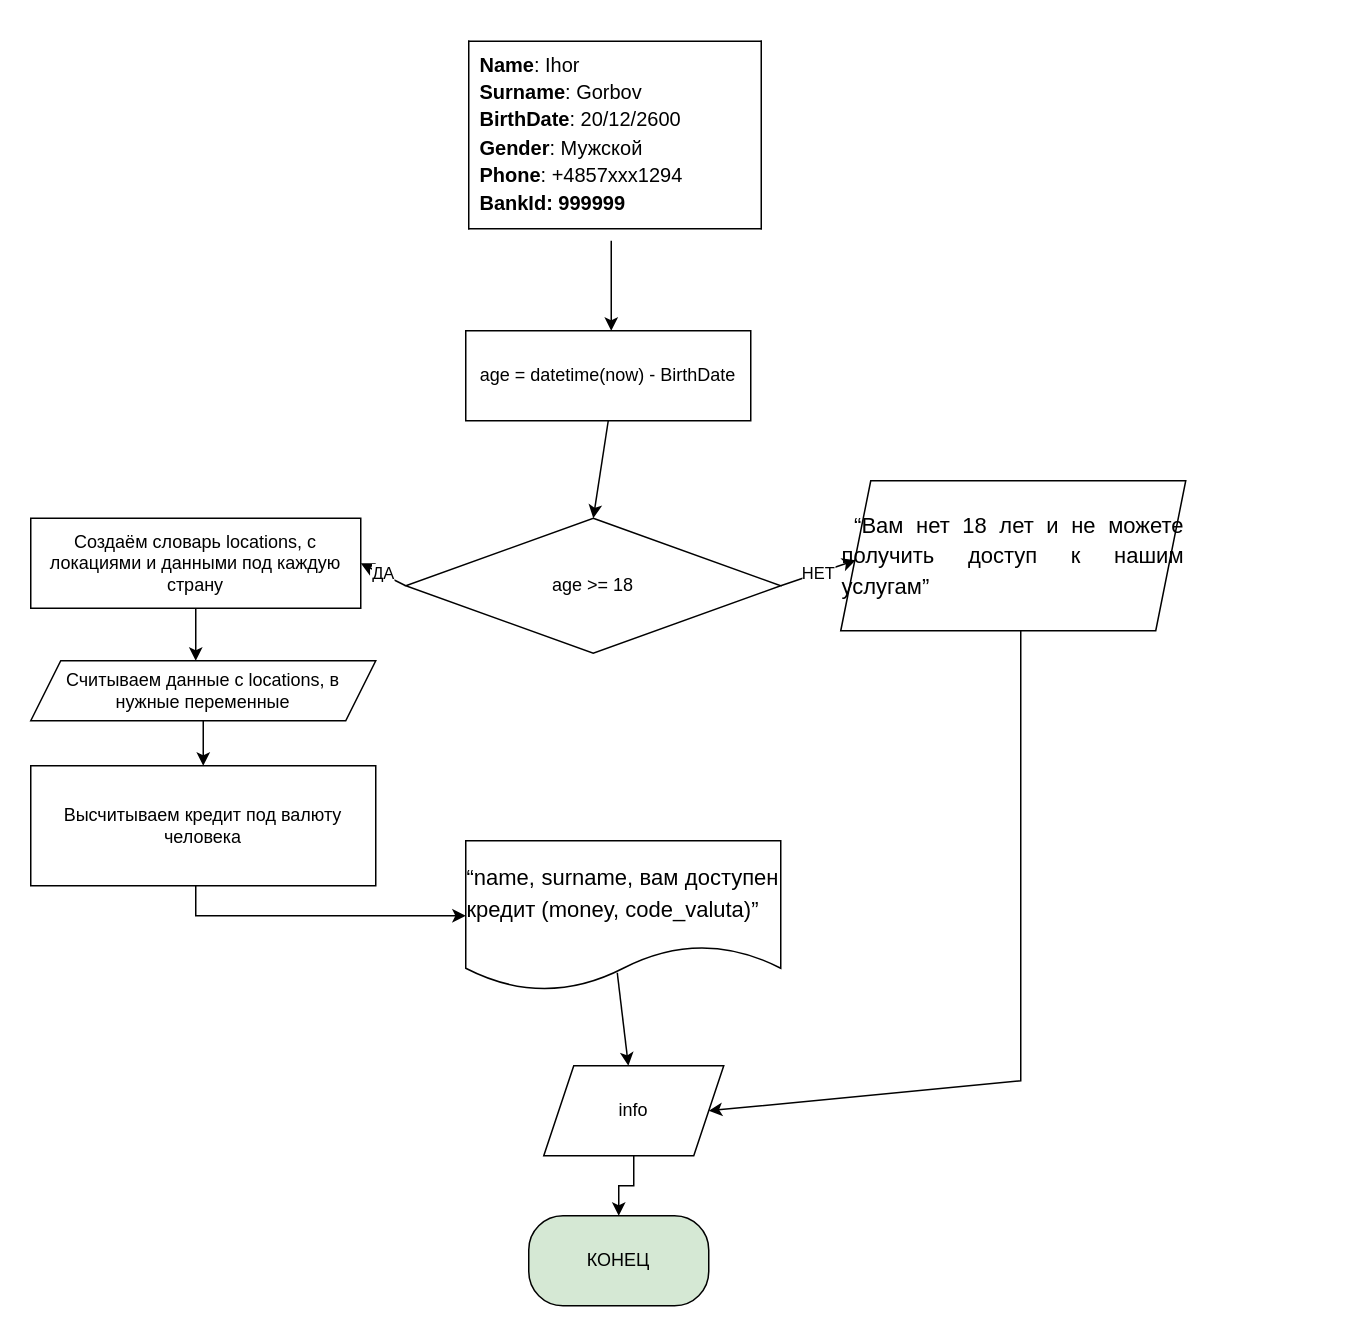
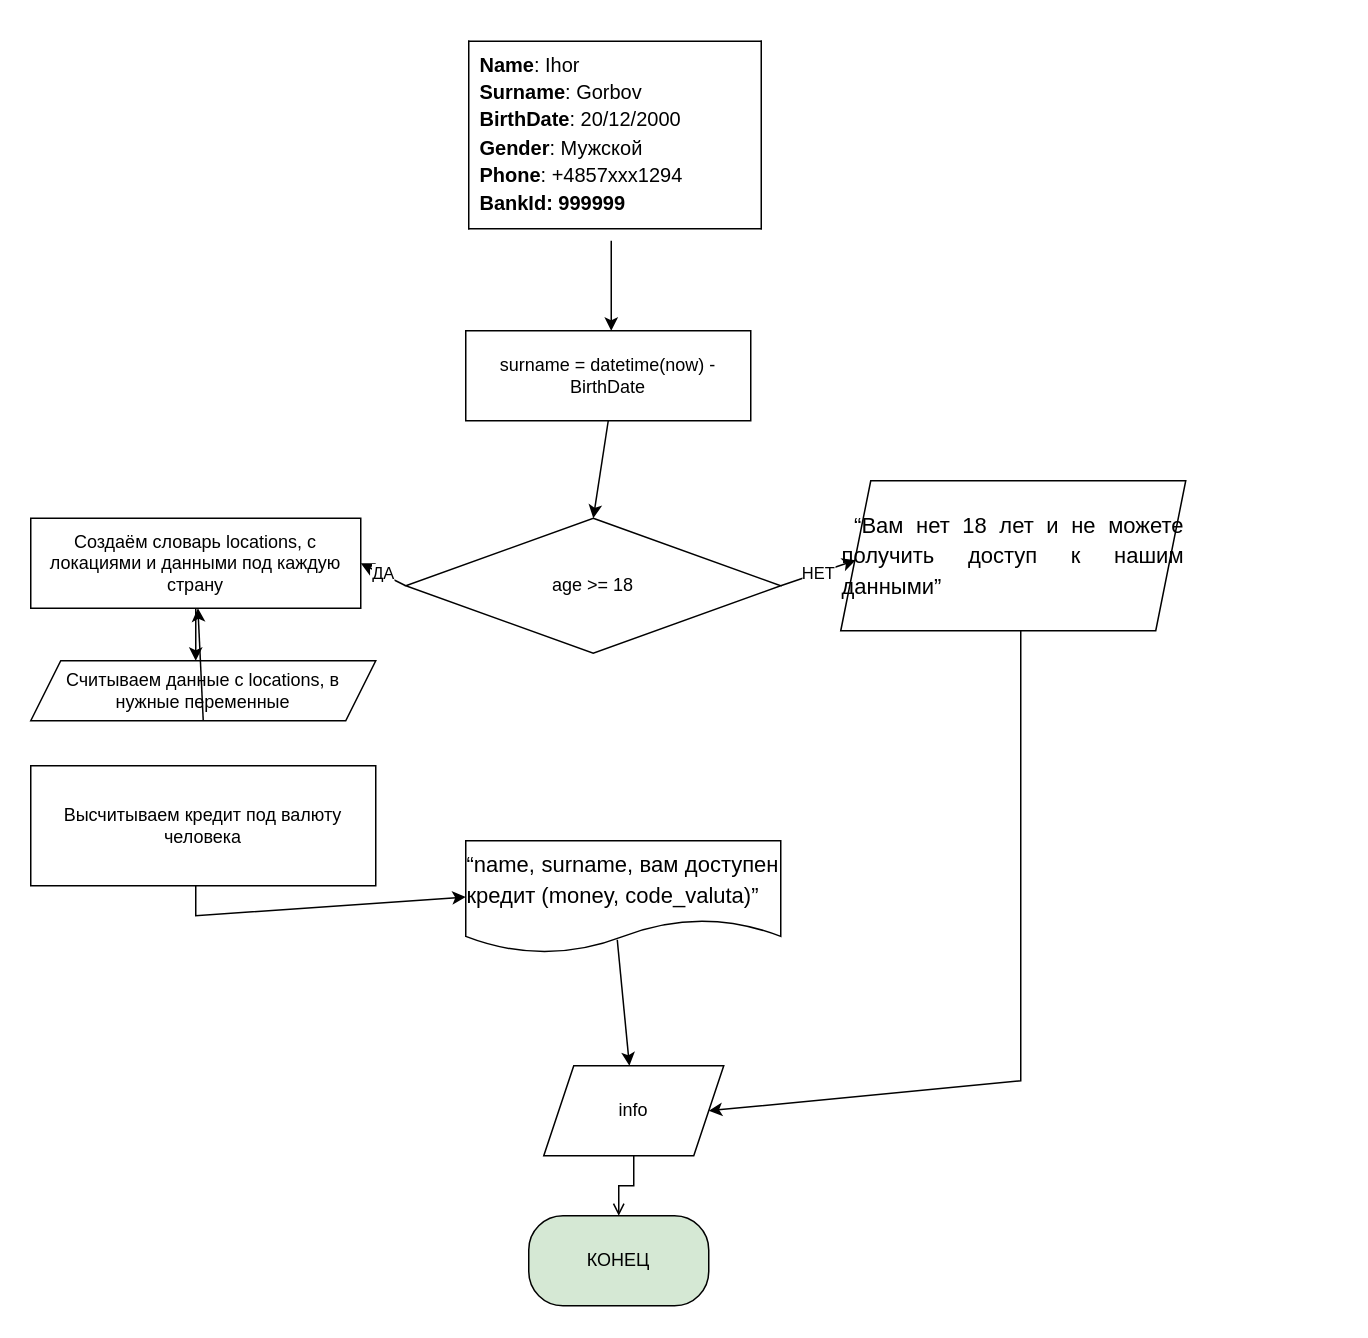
node "Name: Ihor Surname: Gorbov BirthDate: 20/12/2600 Gender: Мужской Phone: +4857xxx1294 BankId: 999999": label "Name: Ihor Surname: Gorbov BirthDate: 20/12/2600 Gender: Мужской Phone: +4857xxx1294 BankId: 999999" -> "Name: Ihor Surname: Gorbov BirthDate: 20/12/2000 Gender: Мужской Phone: +4857xxx1294 BankId: 999999"
node "age = datetime(now) - BirthDate": label "age = datetime(now) - BirthDate" -> "surname = datetime(now) - BirthDate"
node "“Вам нет 18 лет и не можете получить доступ к нашим услугам”": label "“Вам нет 18 лет и не можете получить доступ к нашим услугам”" -> "“Вам нет 18 лет и не можете получить доступ к нашим данными”"
edge "Считываем данные с locations, в нужные переменные" -> "Высчитываем кредит под валюту человека": now "Считываем данные с locations, в нужные переменные" -> "Создаём словарь locations, с локациями и данными под каждую страну"
node "“name, surname, вам доступен кредит (money, code_valuta)”": size 315x150 -> 315x113
edge "info" -> "КОНЕЦ": arrowhead classic -> open
